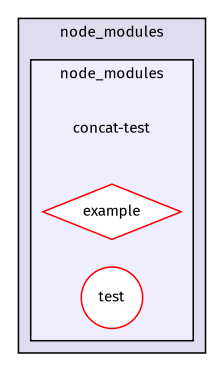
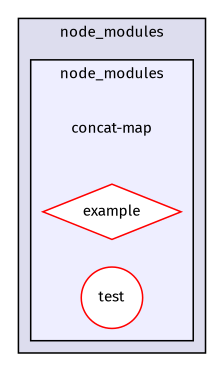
node "concat-test": label "concat-test" -> "concat-map"
